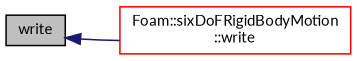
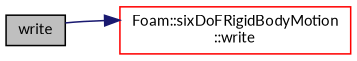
edge "Foam::sixDoFRigidBodyMotion ::write" -> "write": reversed
